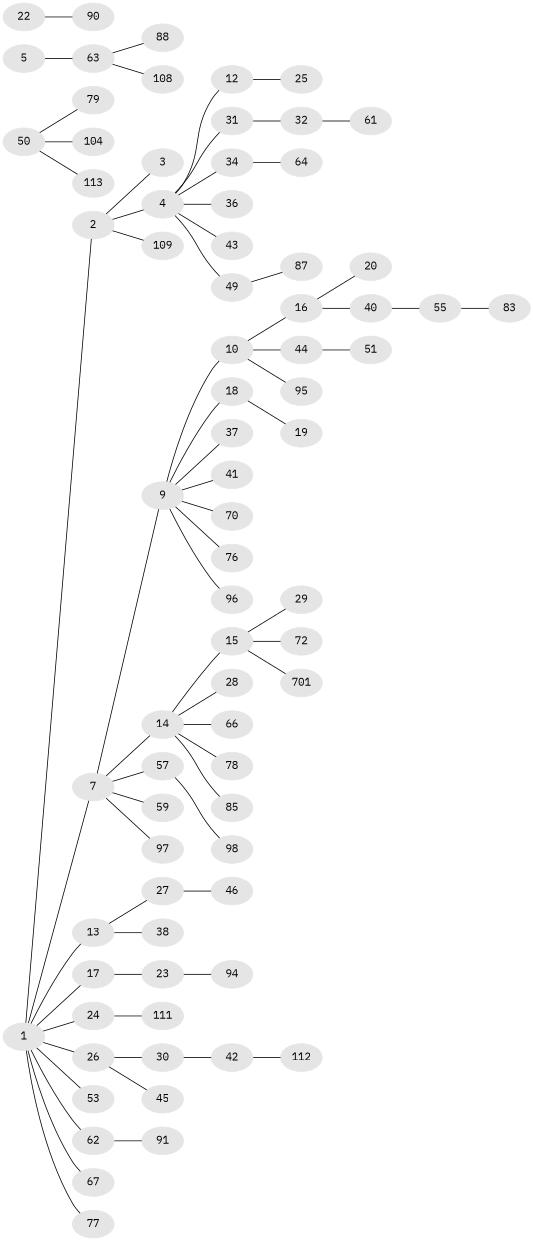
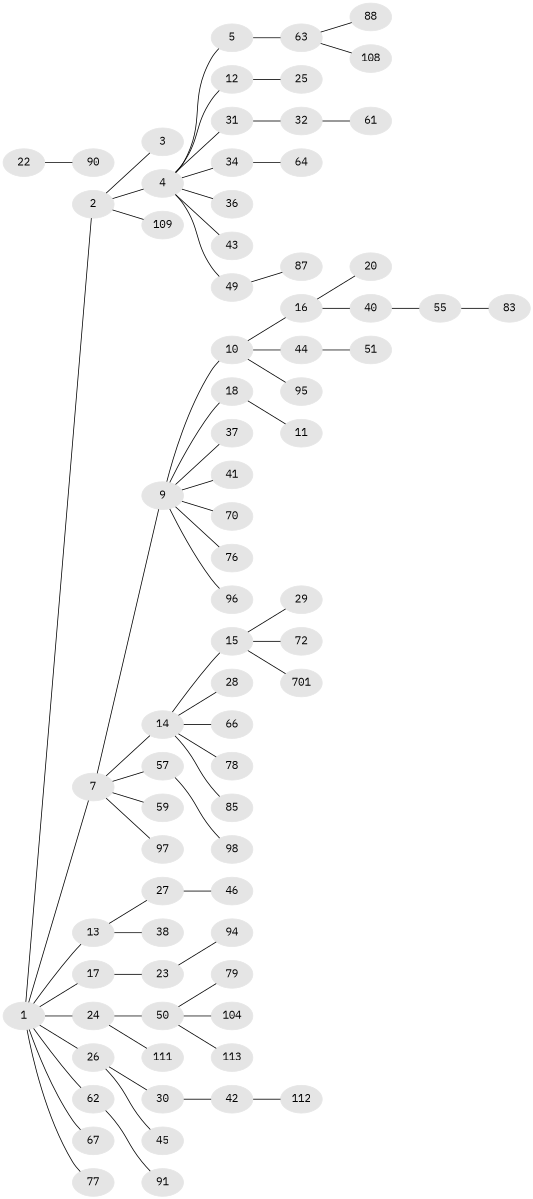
edge "5" -- "4": added
node "19": label "19" -> "11"
edge "24" -- "50": added
node "53": removed
